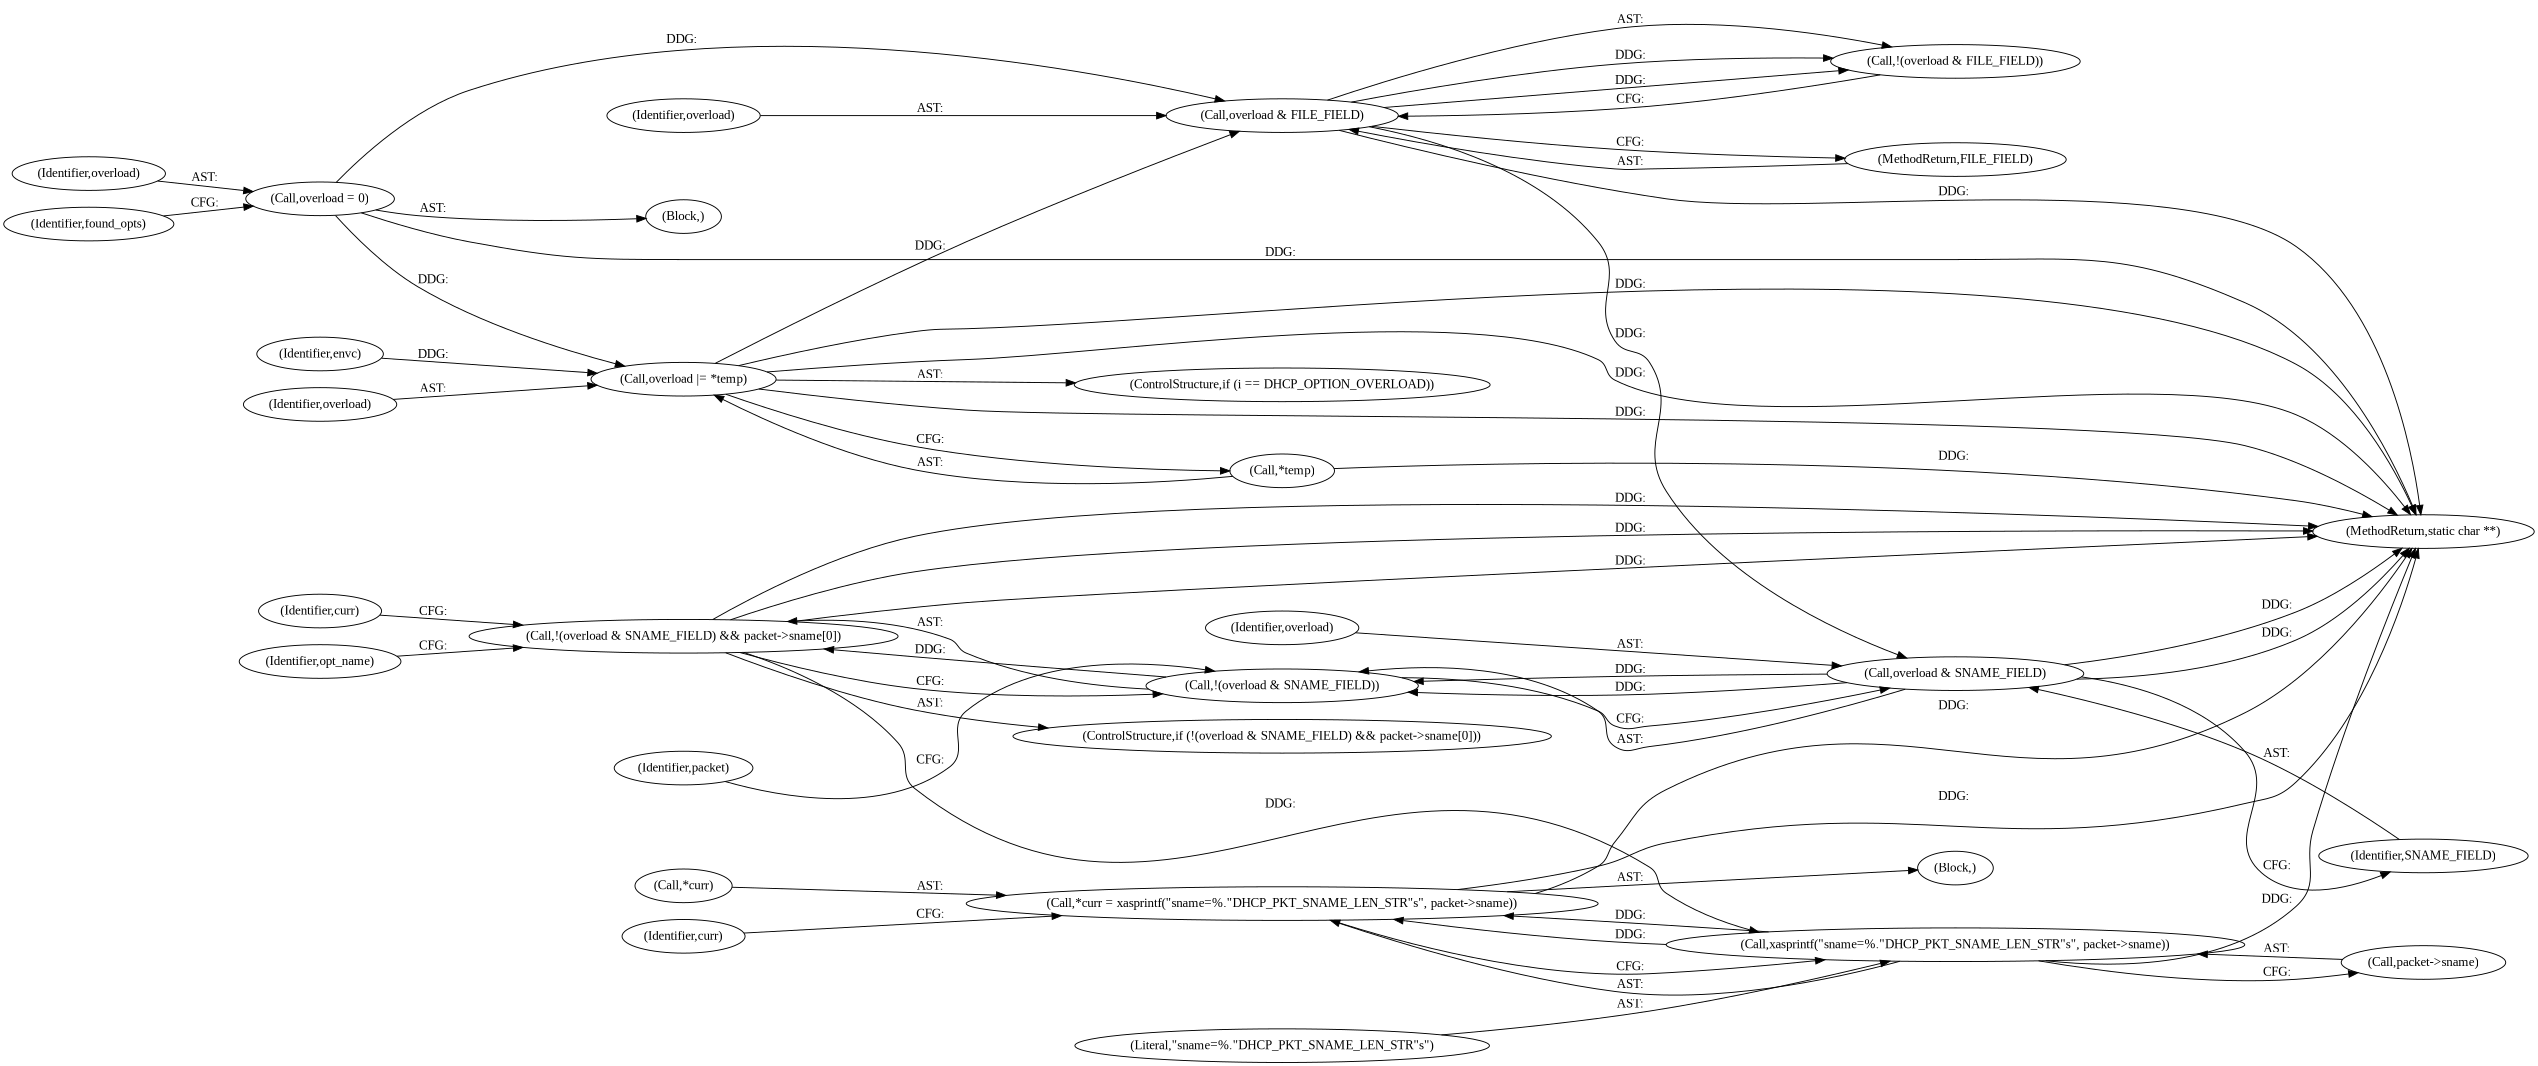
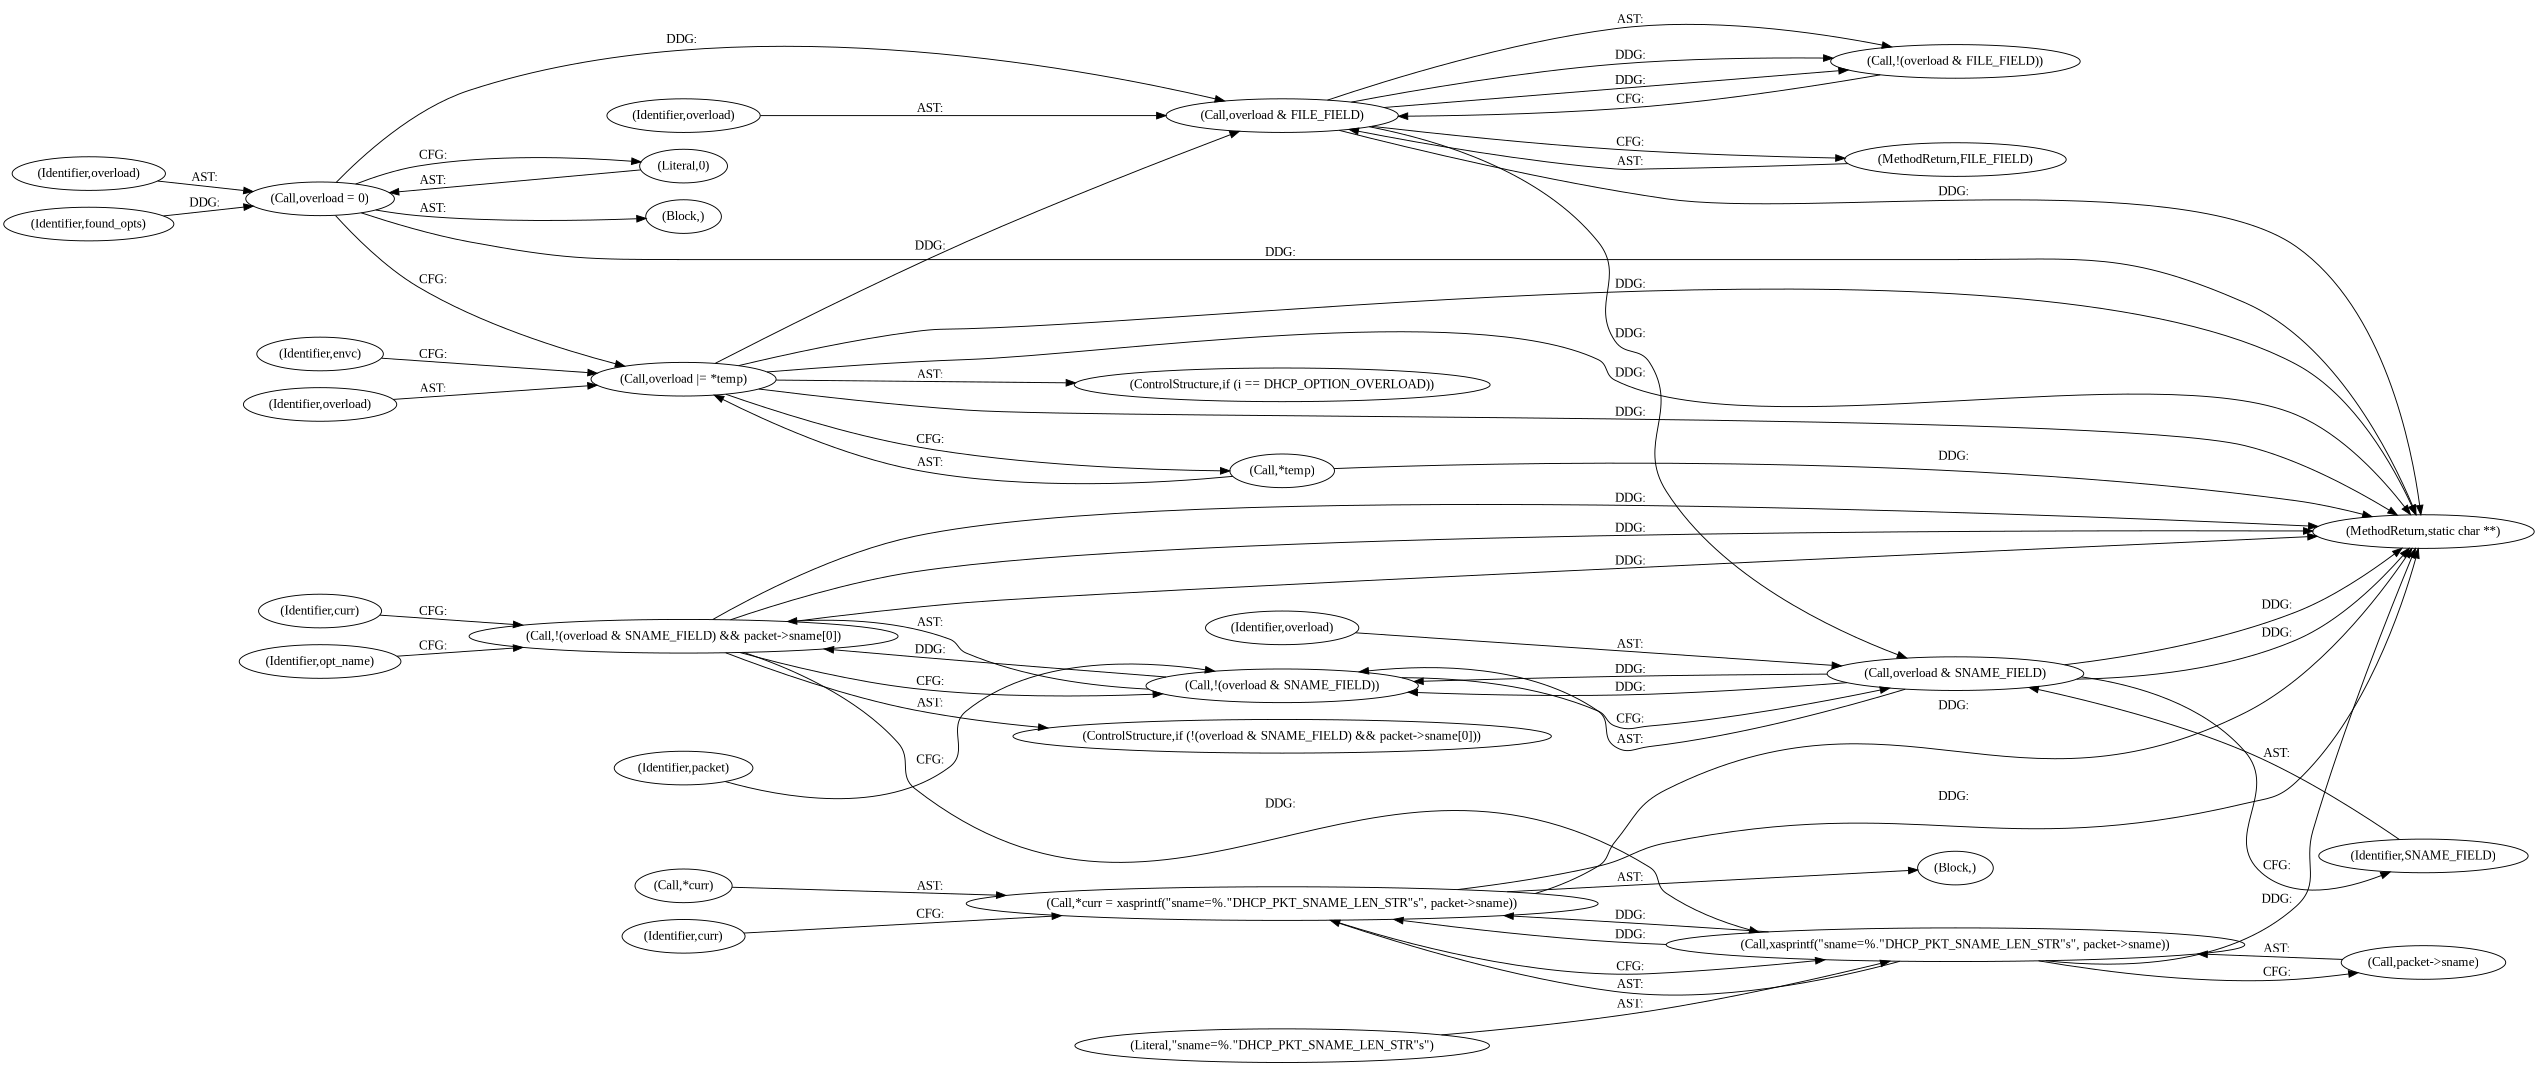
node "(Literal,0)": added
edge "(Identifier,found_opts)" -> "(Call,overload = 0)": label "CFG: " -> "DDG: "
edge "(Call,overload = 0)" -> "(Call,overload |= *temp)": label "DDG: " -> "CFG: "
edge "(Identifier,envc)" -> "(Call,overload |= *temp)": label "DDG: " -> "CFG: "
